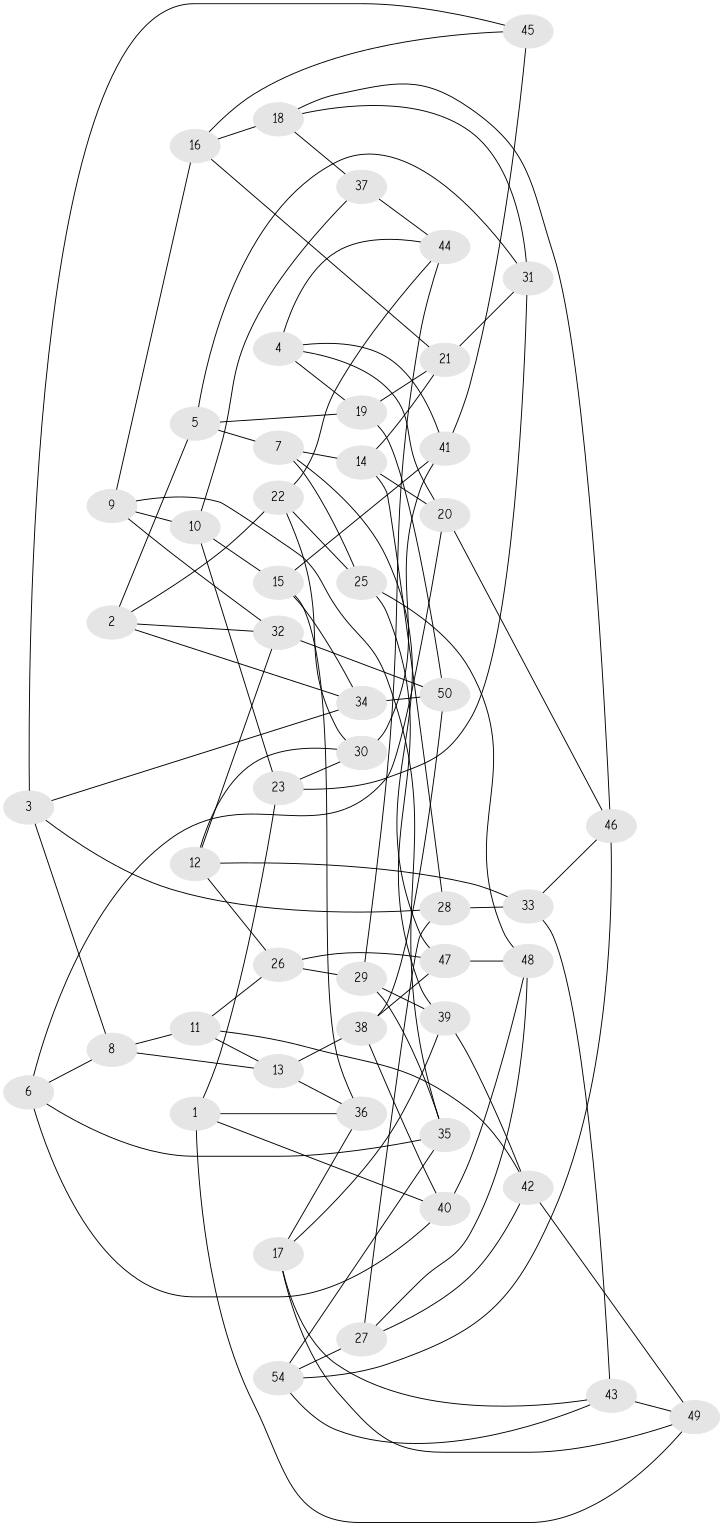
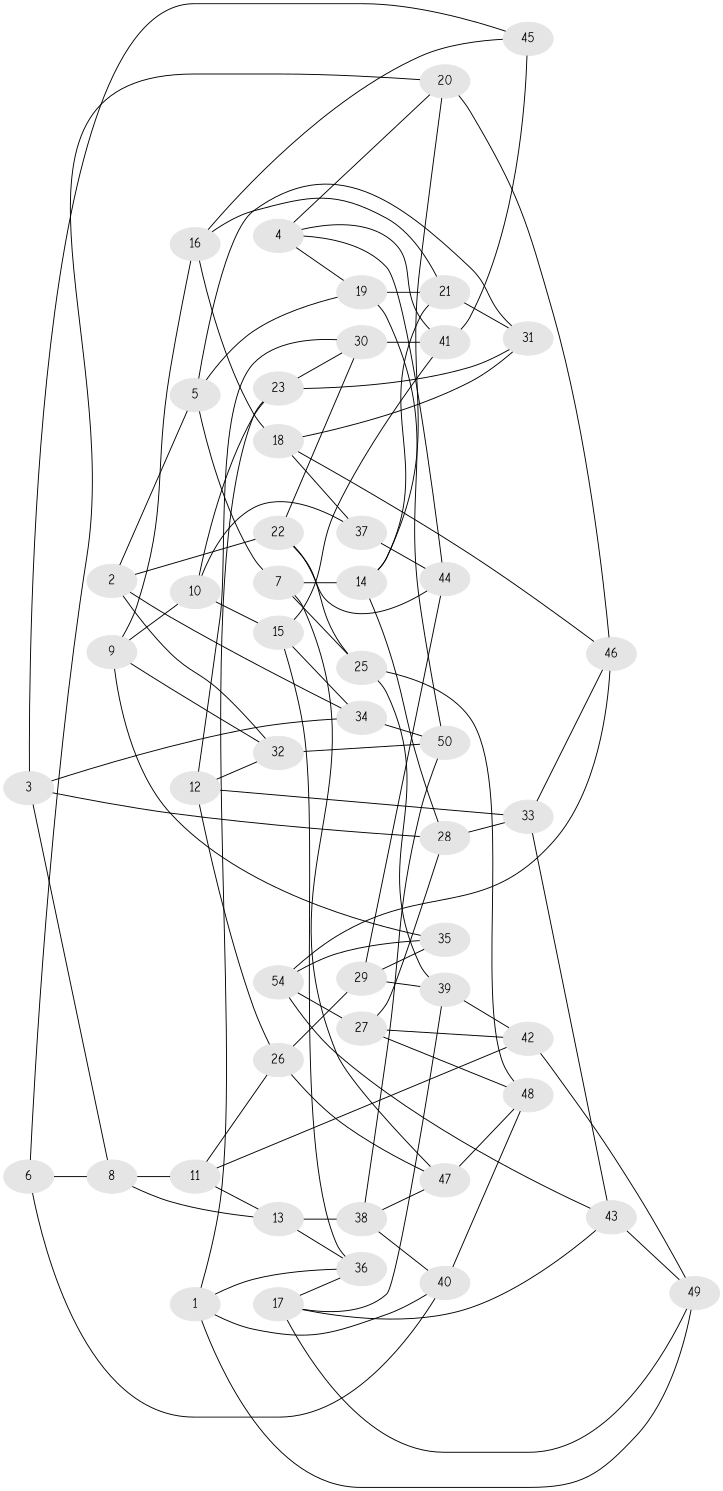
edge "6" -- "35": removed
